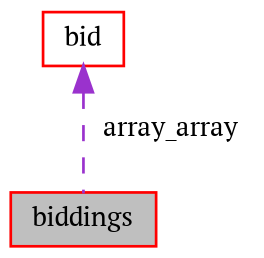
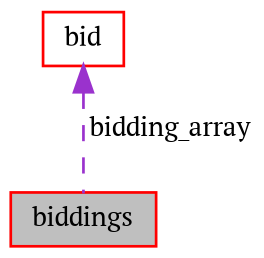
edge "biddings" -> "bid": label " array_array" -> " bidding_array"
